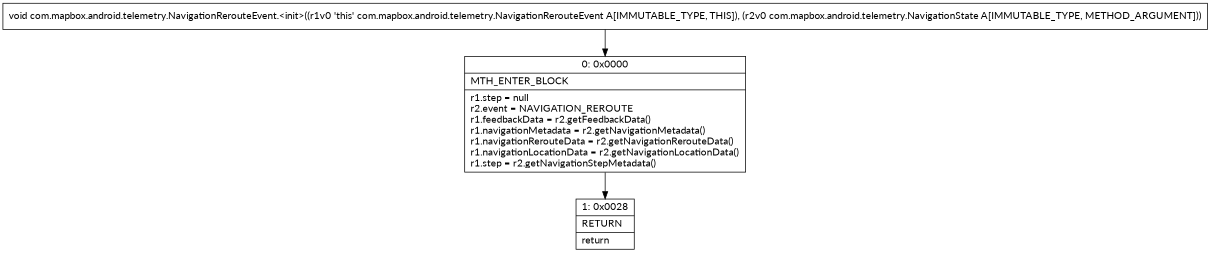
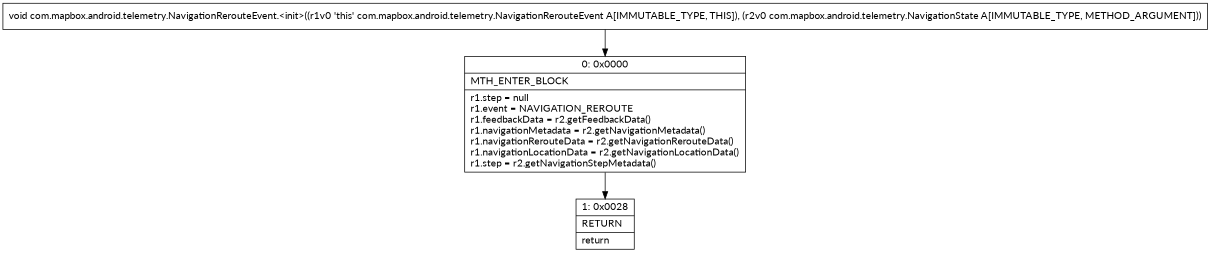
node "0: 0x0000": text "r2.event = NAVIGATION_REROUTE" -> "r1.event = NAVIGATION_REROUTE"
